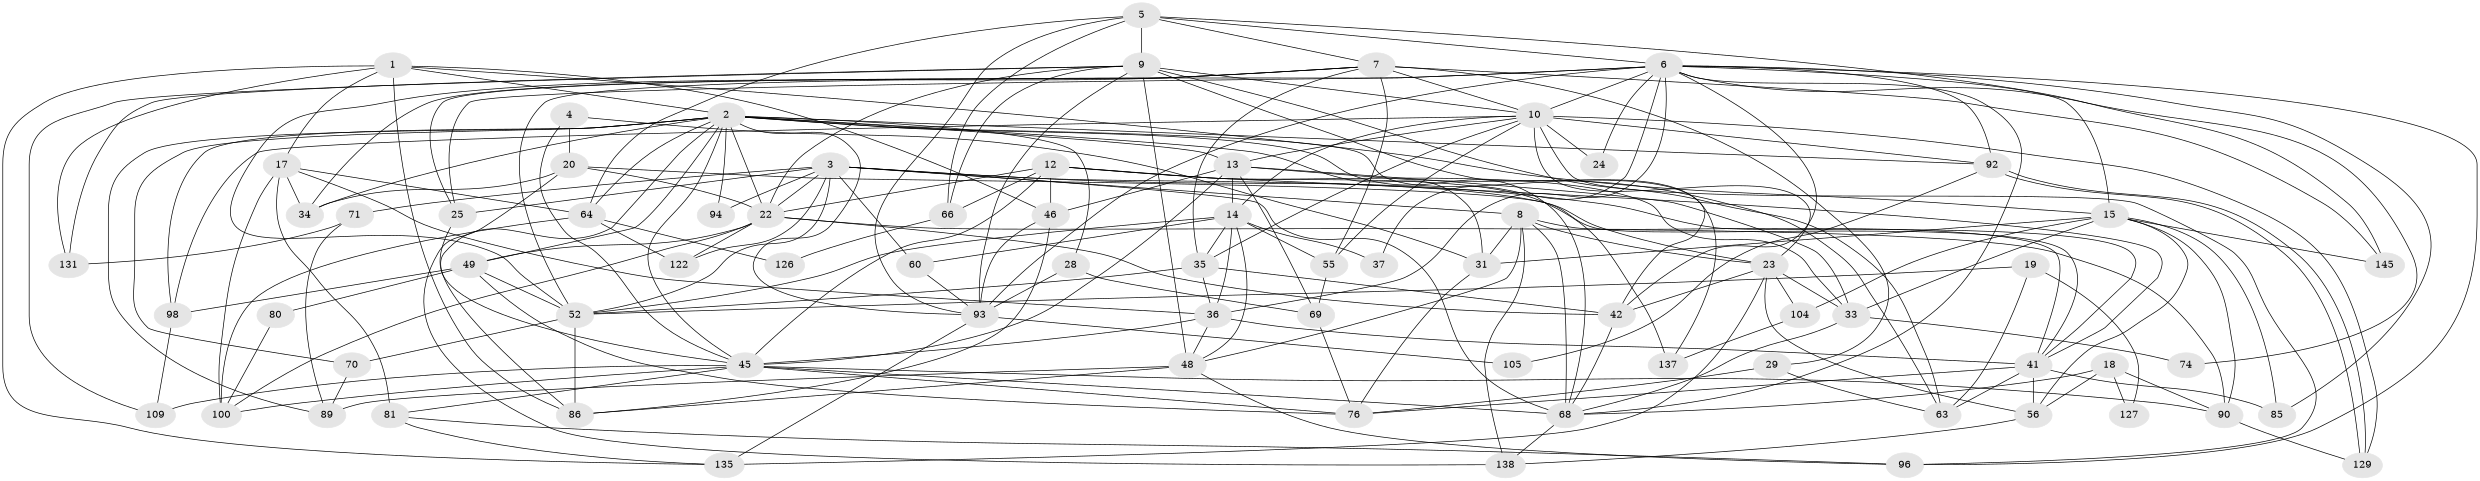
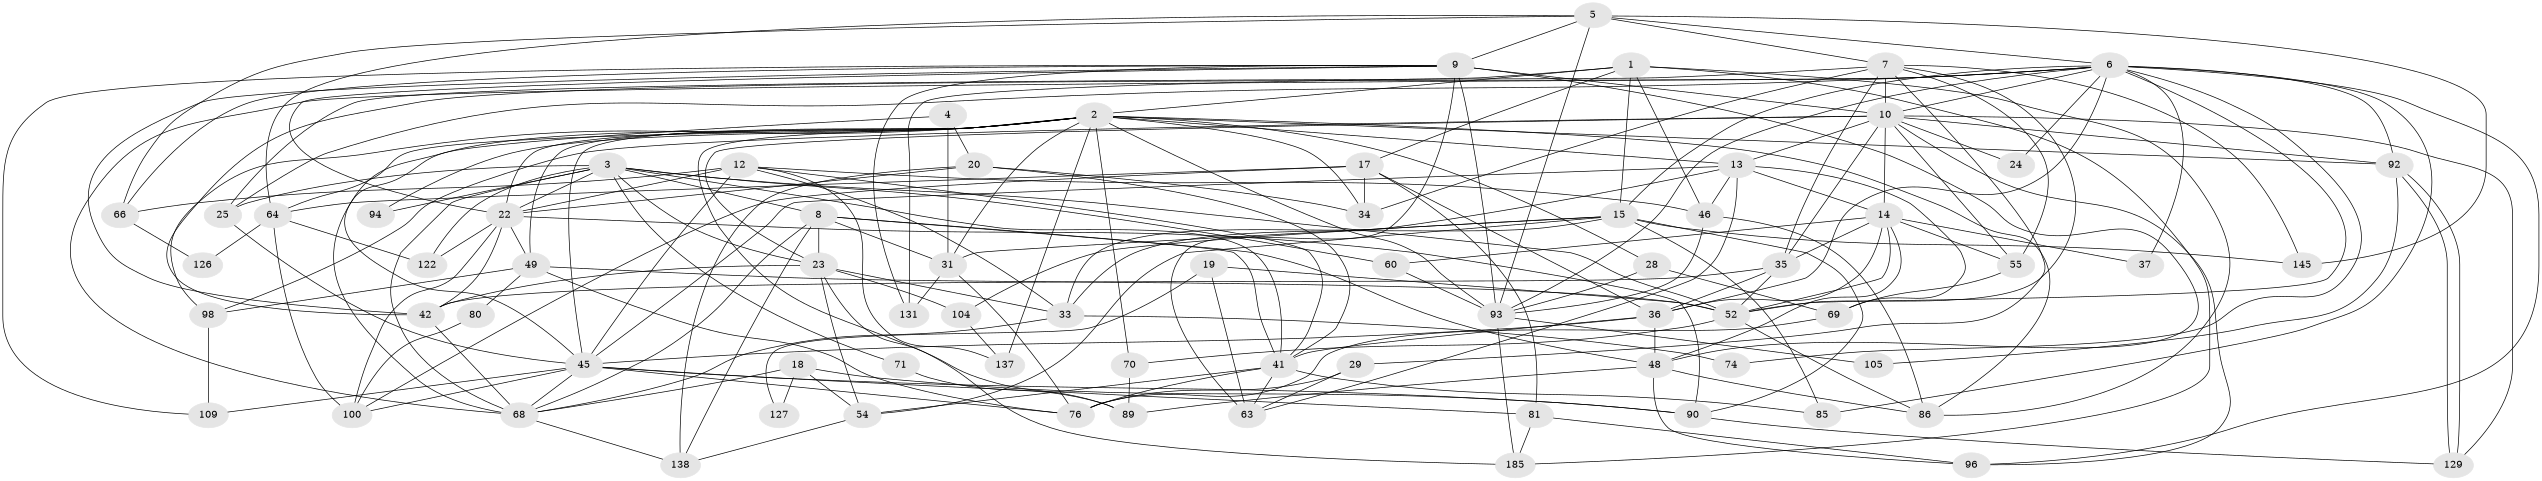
edge "71" -- "131": now "31" -- "131"
node "56": label "56" -> "54"
node "135": label "135" -> "185"
